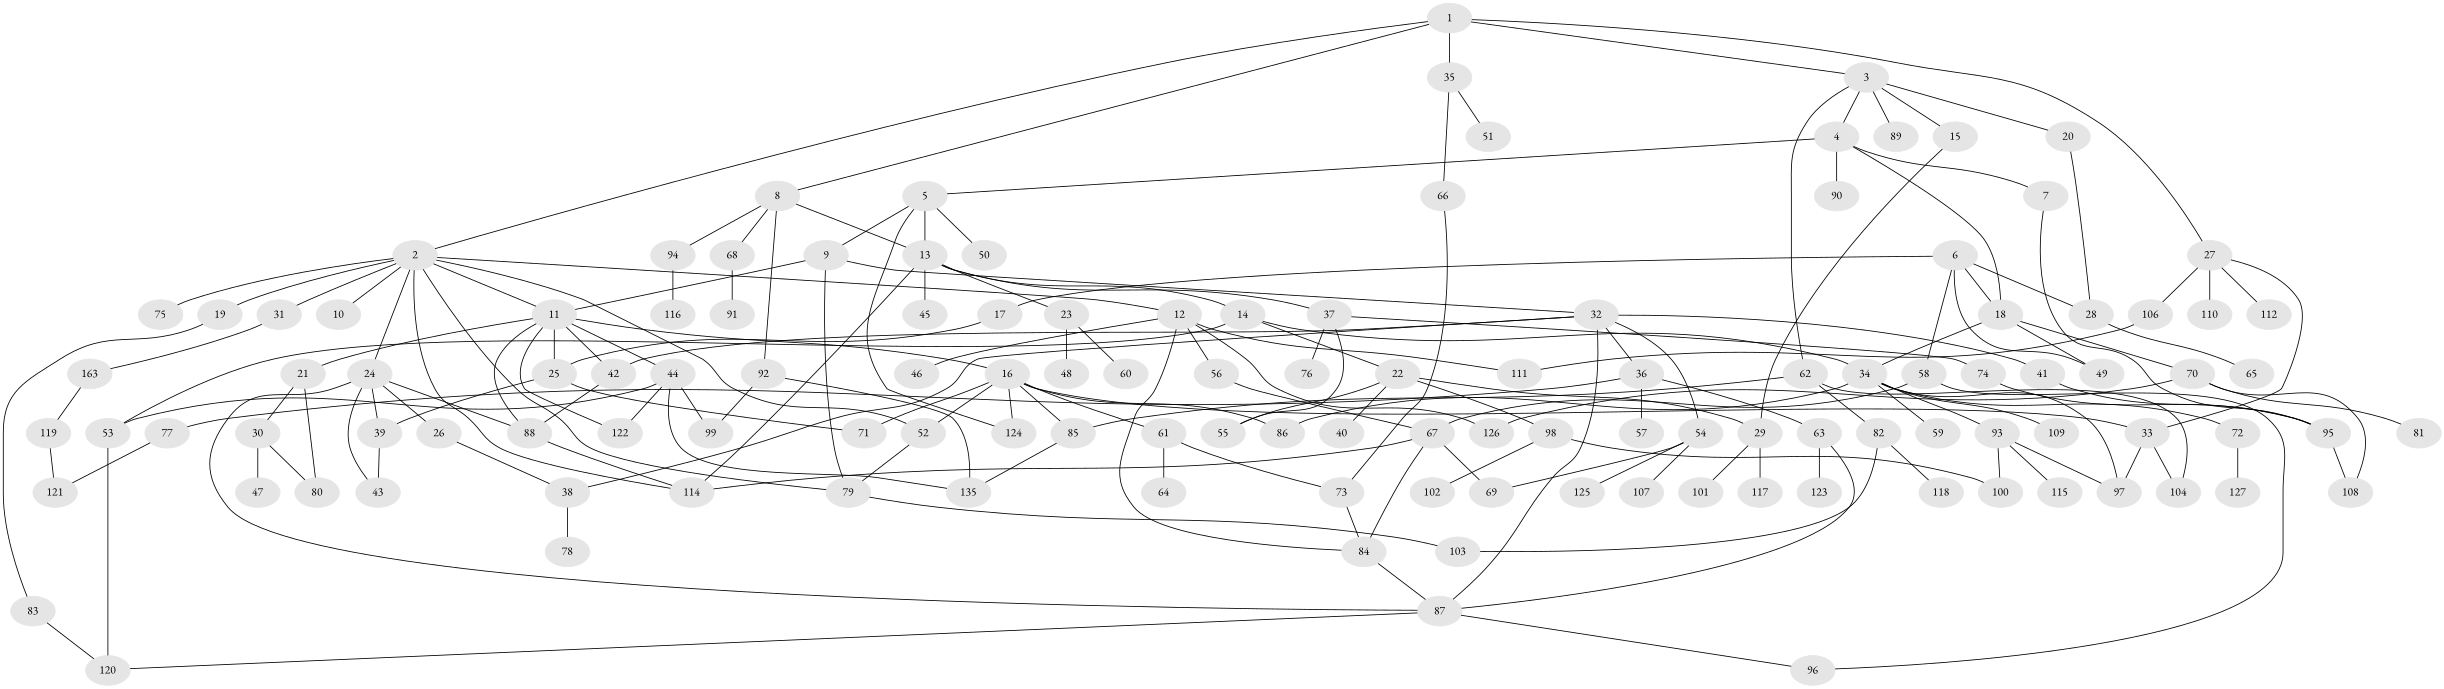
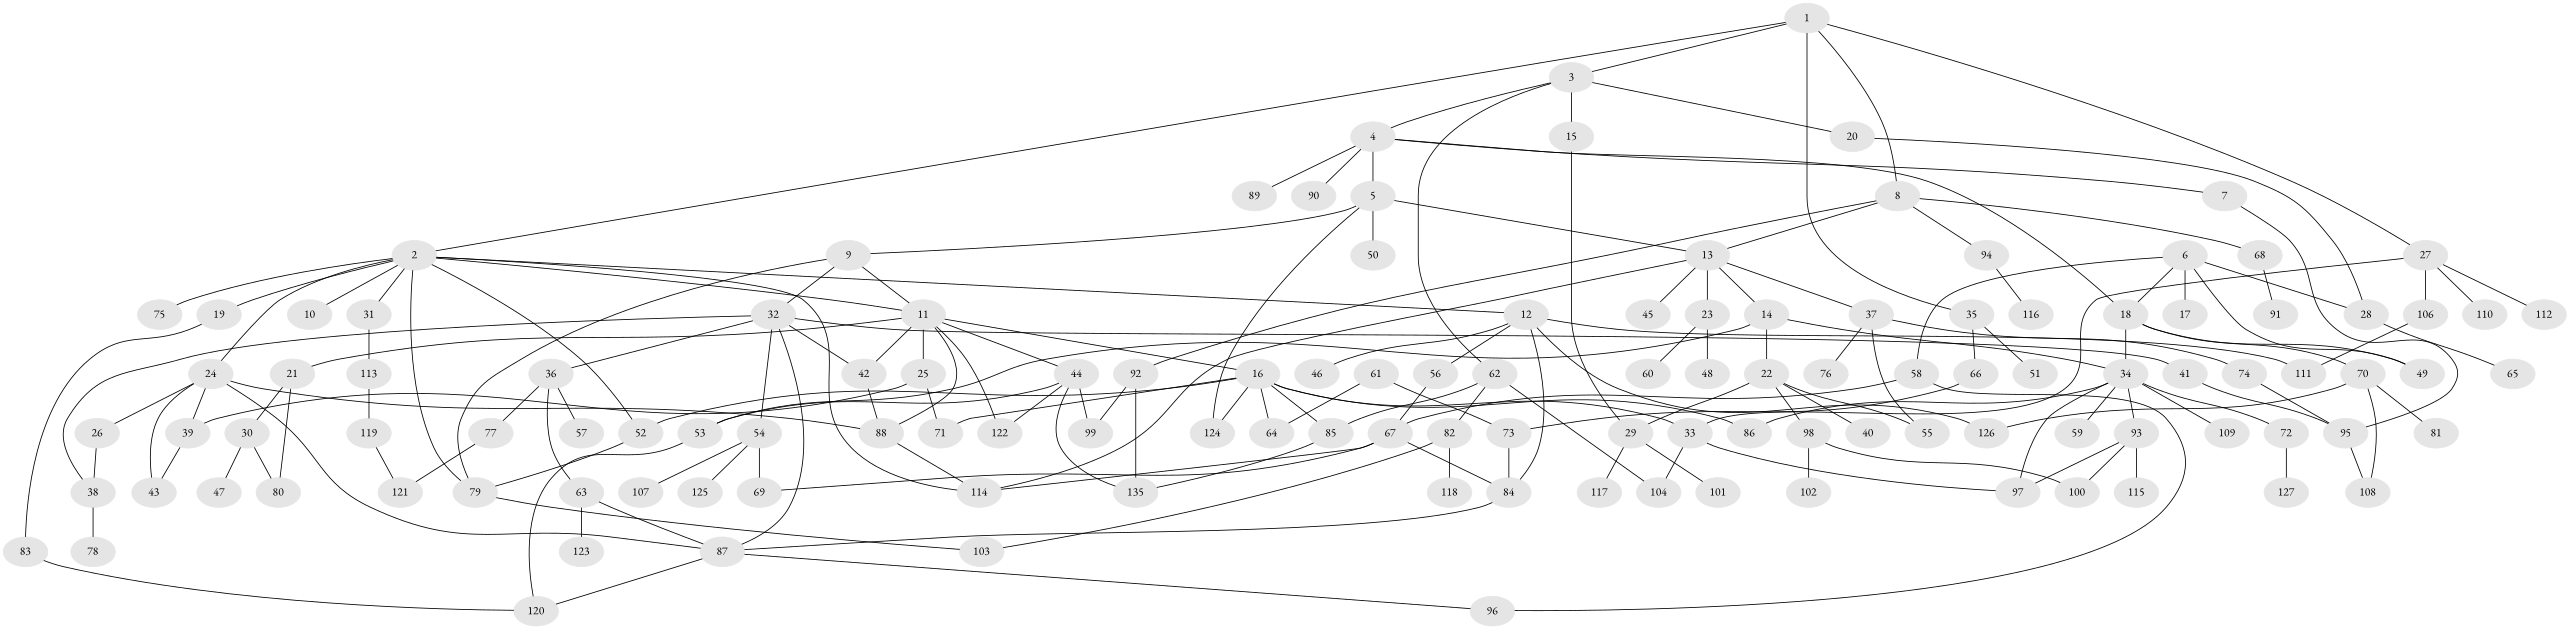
edge "3" -- "89": now "4" -- "89"
edge "17" -- "25": removed
node "163": label "163" -> "113"
edge "16" -- "61": now "16" -- "64"
